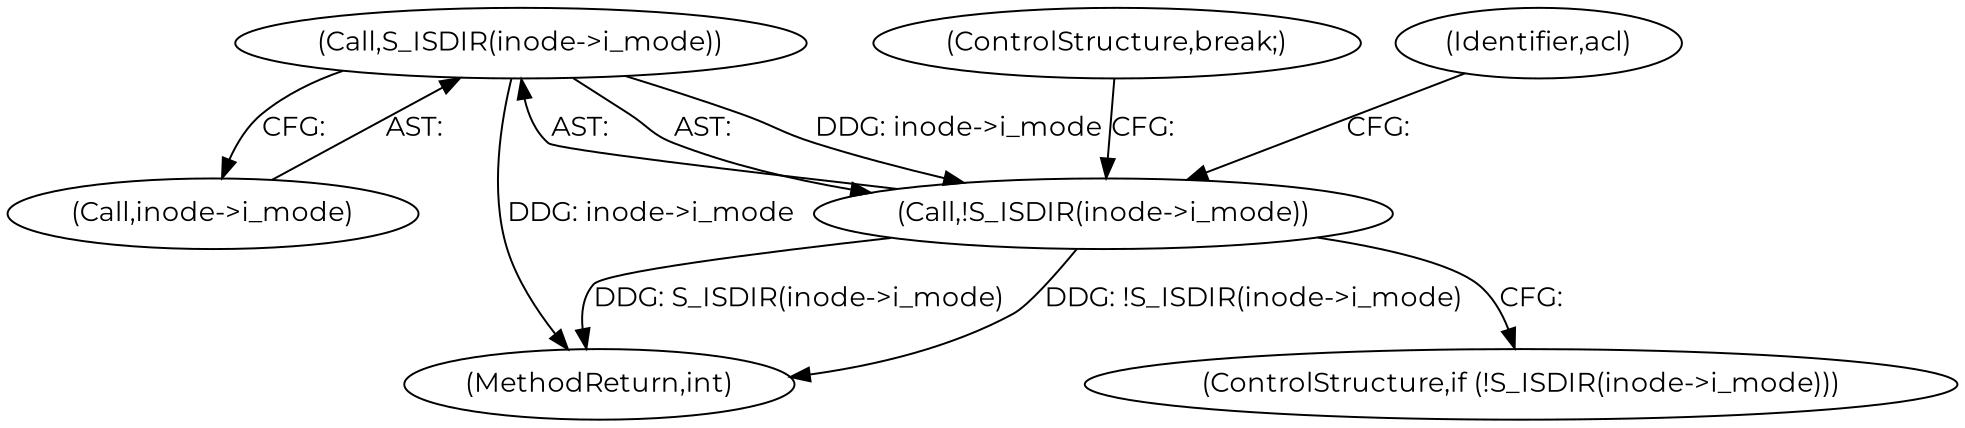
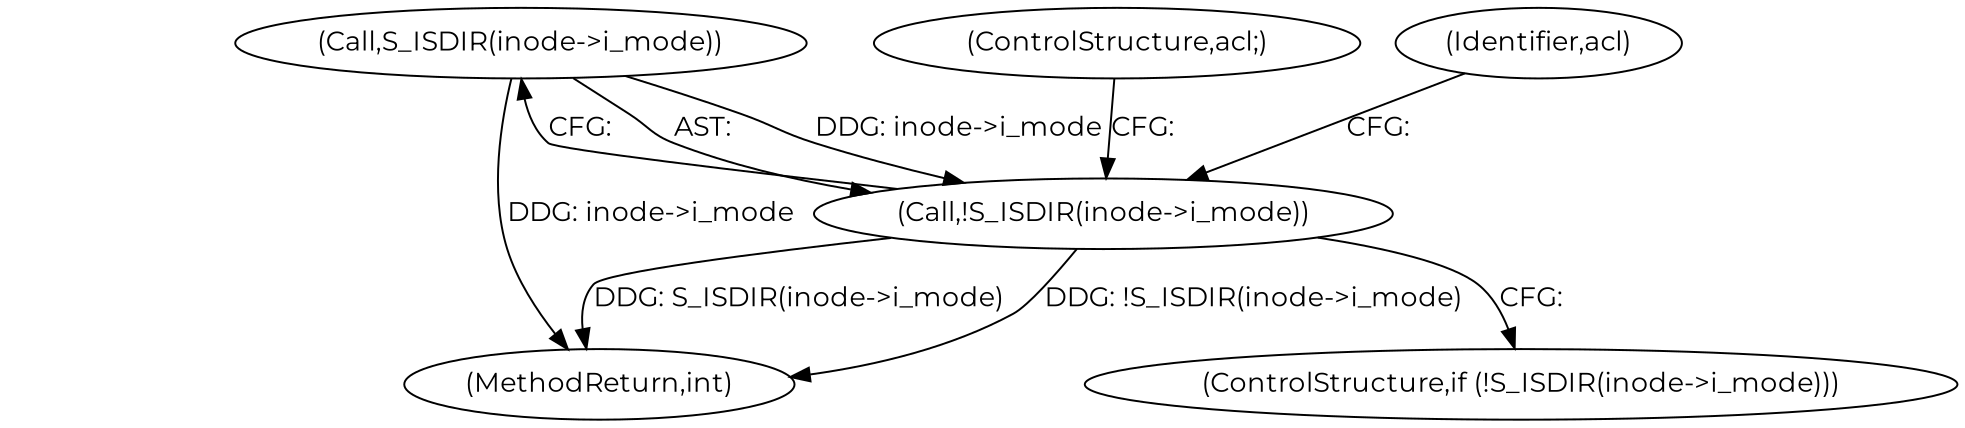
node "(ControlStructure,break;)": label "(ControlStructure,break;)" -> "(ControlStructure,acl;)"
edge "(Call,!S_ISDIR(inode->i_mode))" -> "(Call,S_ISDIR(inode->i_mode))": label "AST: " -> "CFG: "
node "(Call,inode->i_mode)": removed
